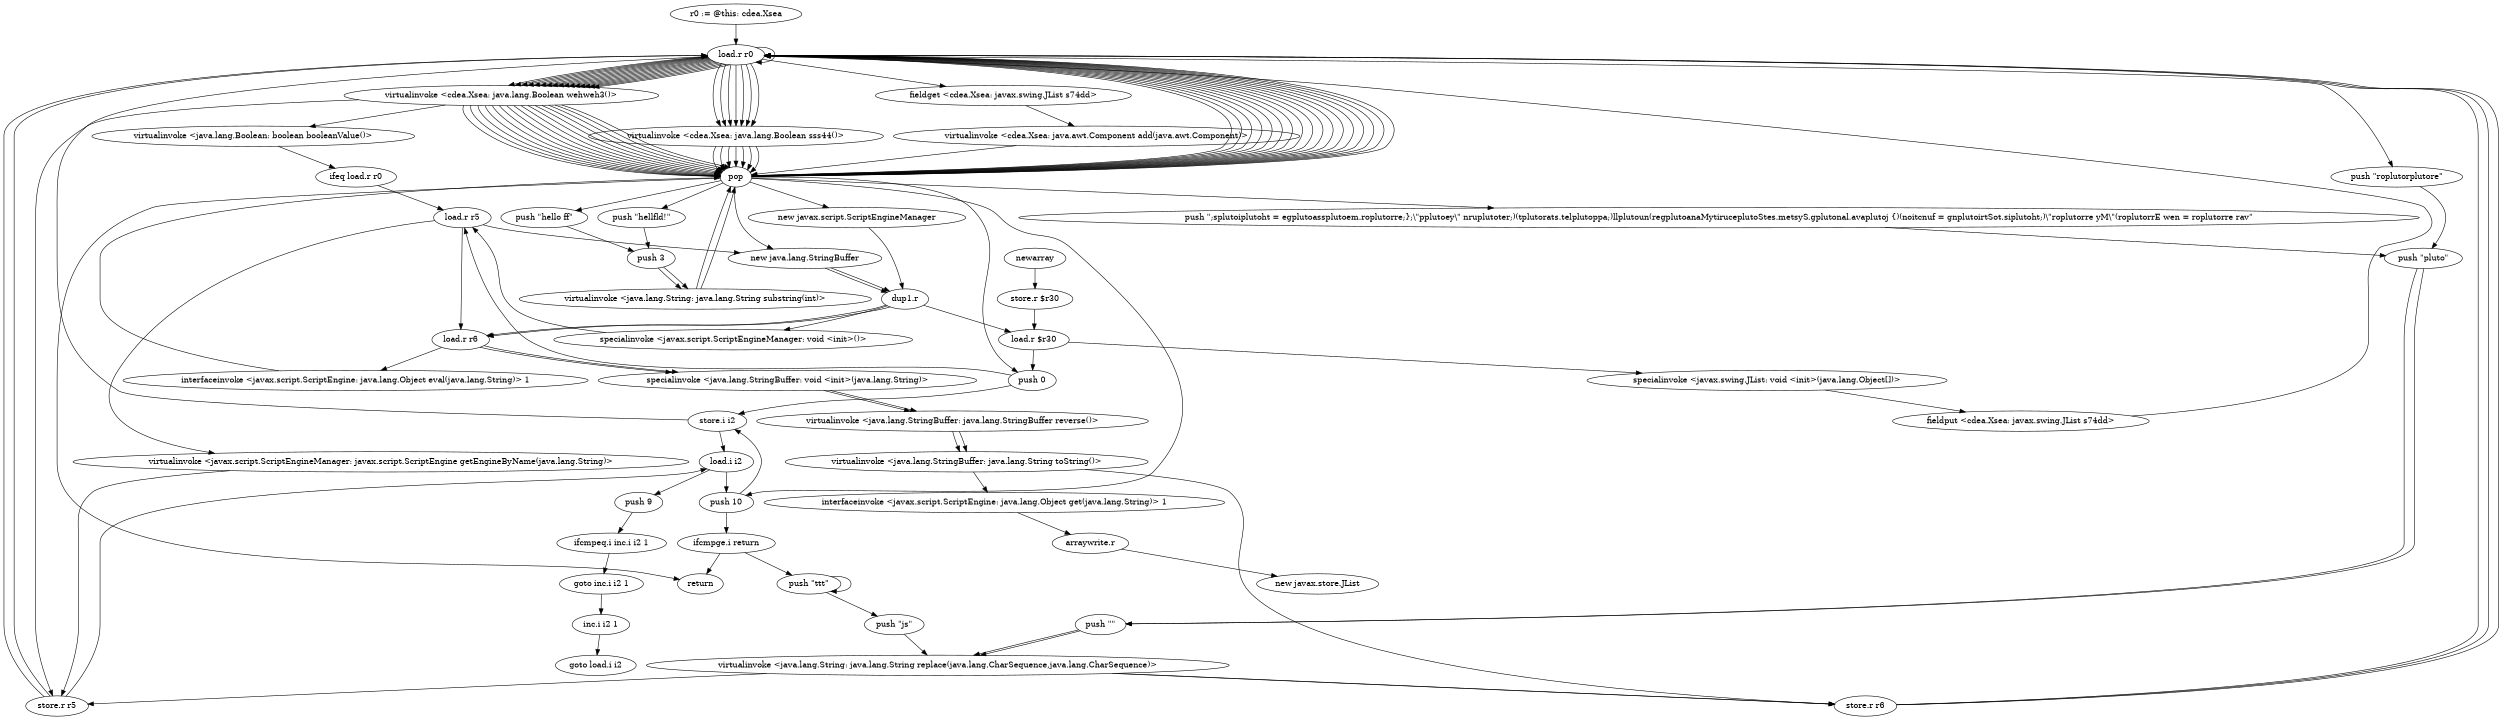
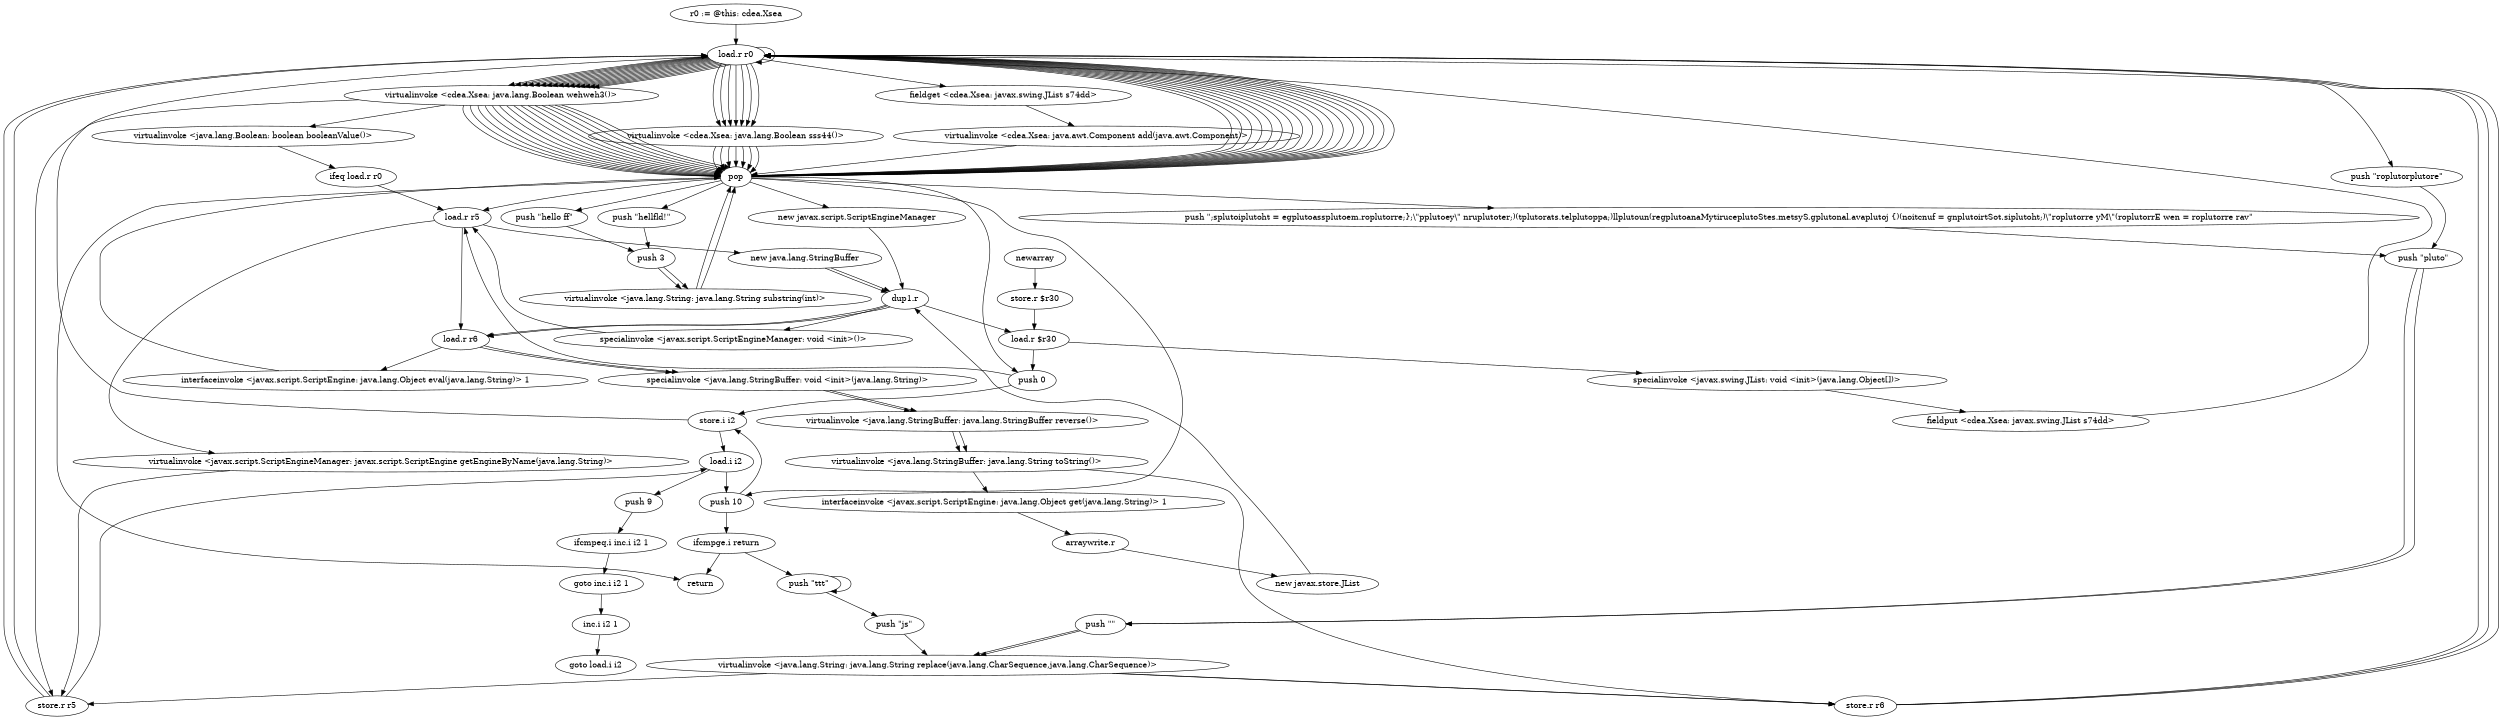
edge "pop" -> "new java.lang.StringBuffer": now "pop" -> "load.r r5"
edge "new javax.store.JList" -> "dup1.r": added
